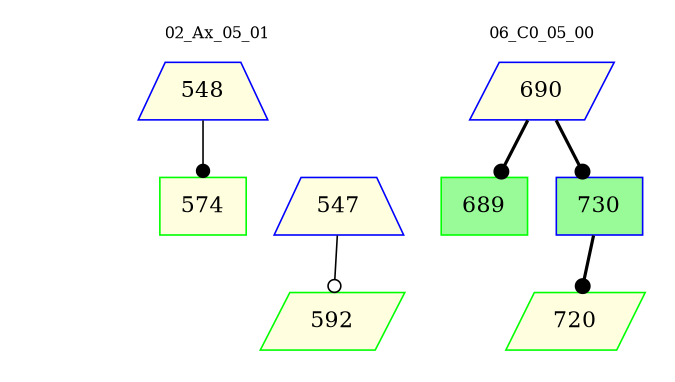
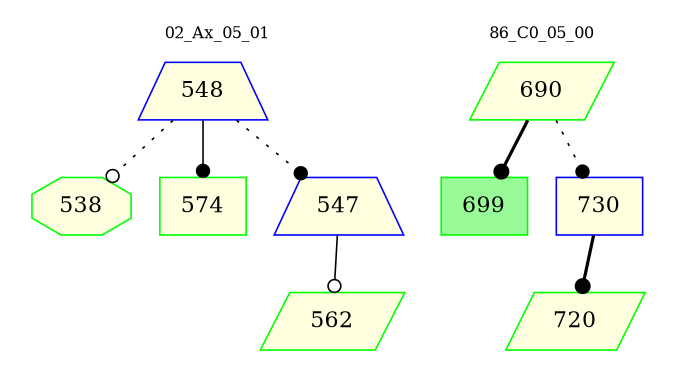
cluster "06_C0_05_00": label "06_C0_05_00" -> "86_C0_05_00"
node "690": color blue -> green
edge "690" -> "730": style bold -> dotted
edge "548" -> "547": added
node "538": added
node "689": label "689" -> "699"
node "730": fillcolor palegreen -> lightyellow
node "592": label "592" -> "562"
